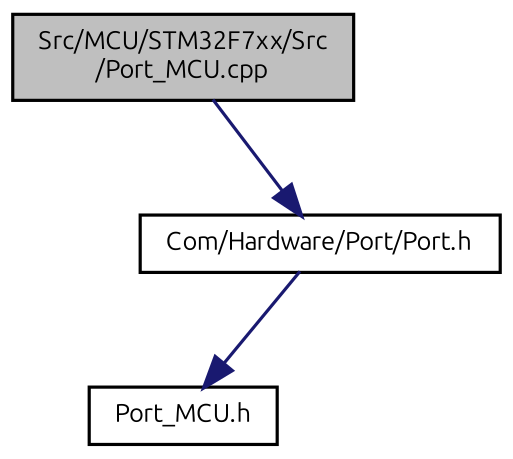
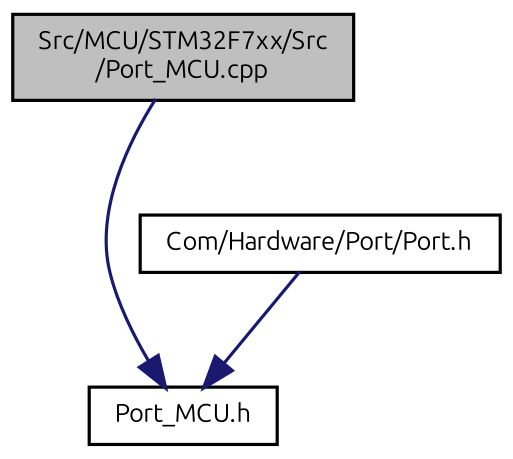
edge "Src/MCU/STM32F7xx/Src /Port_MCU.cpp" -> "Com/Hardware/Port/Port.h": now "Src/MCU/STM32F7xx/Src /Port_MCU.cpp" -> "Port_MCU.h"
